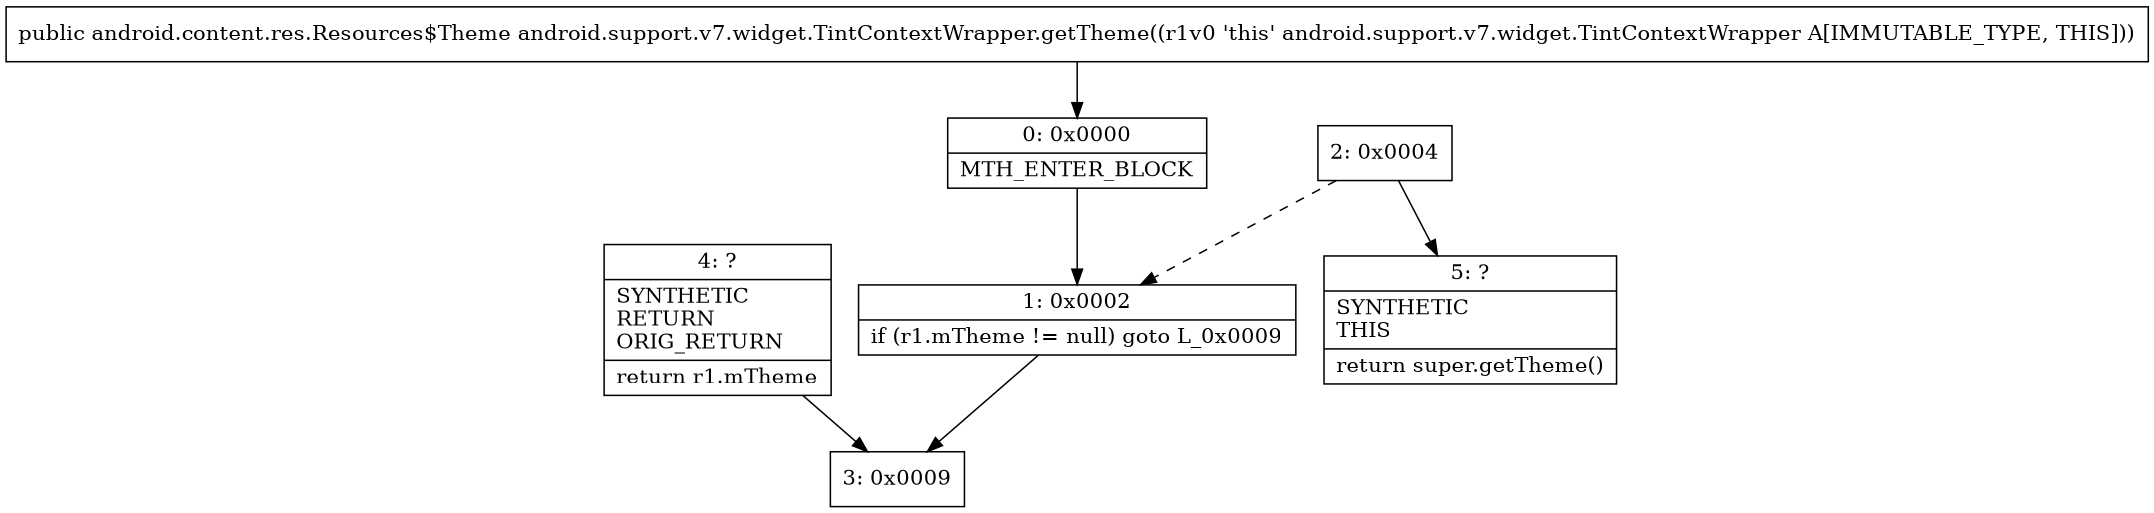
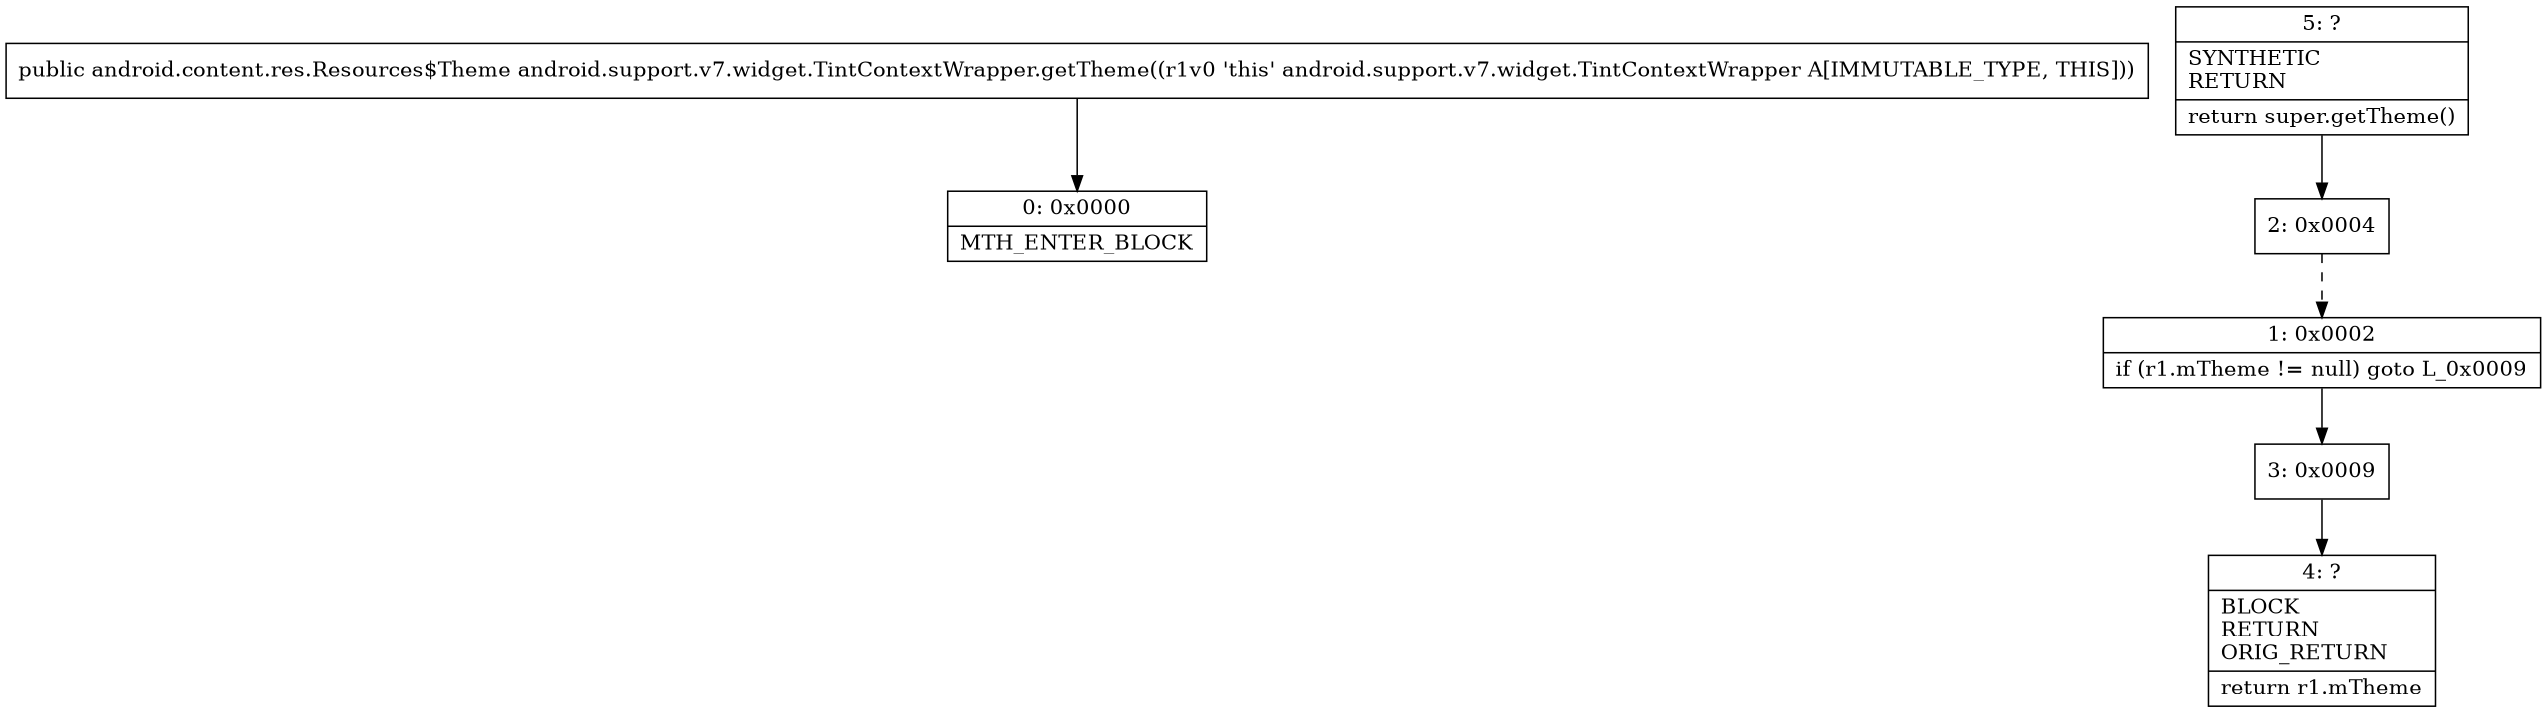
edge "2: 0x0004" -> "5: ?": reversed
edge "0: 0x0000" -> "1: 0x0002": removed
node "4: ?": text "SYNTHETIC" -> "BLOCK"
node "5: ?": text "THIS" -> "RETURN"
edge "4: ?" -> "3: 0x0009": reversed
